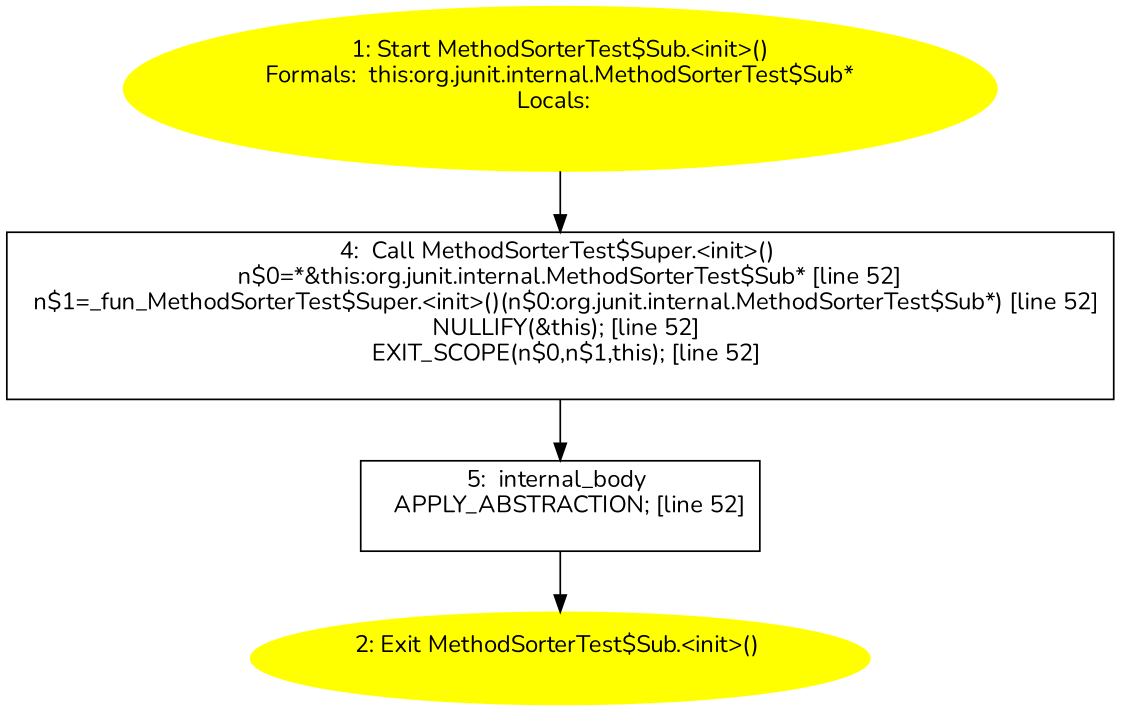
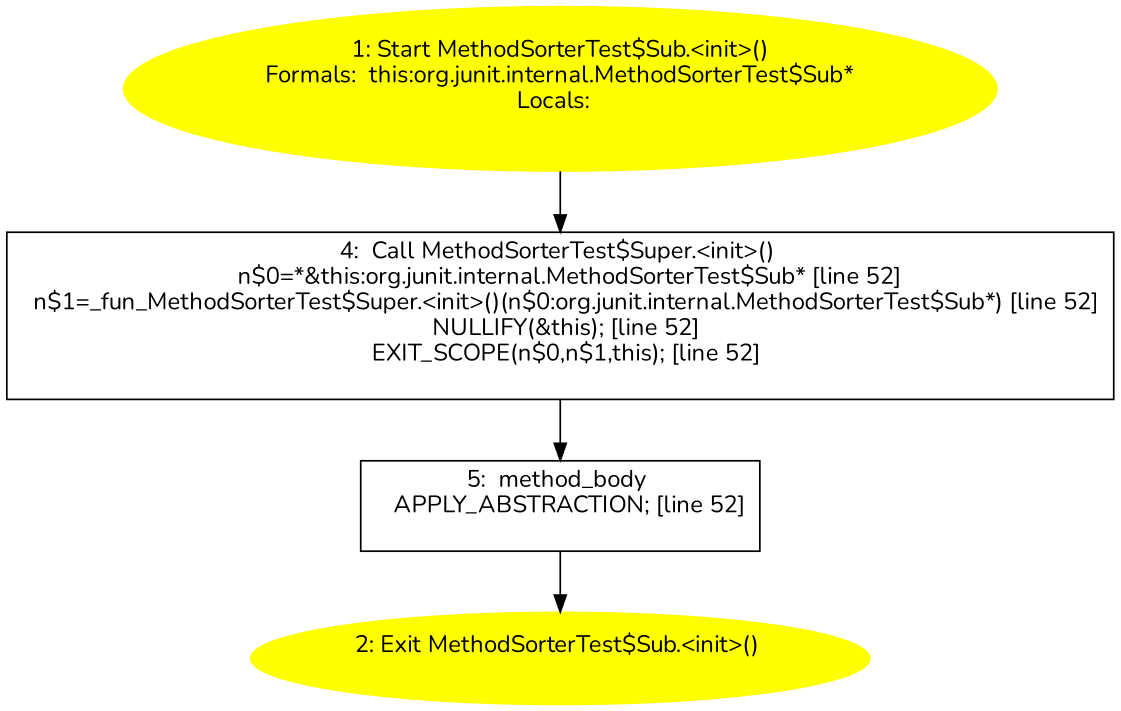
node "5:  internal_body APPLY_ABSTRACTION; [line 52]": label "5:  internal_body APPLY_ABSTRACTION; [line 52]" -> "5:  method_body APPLY_ABSTRACTION; [line 52]"
